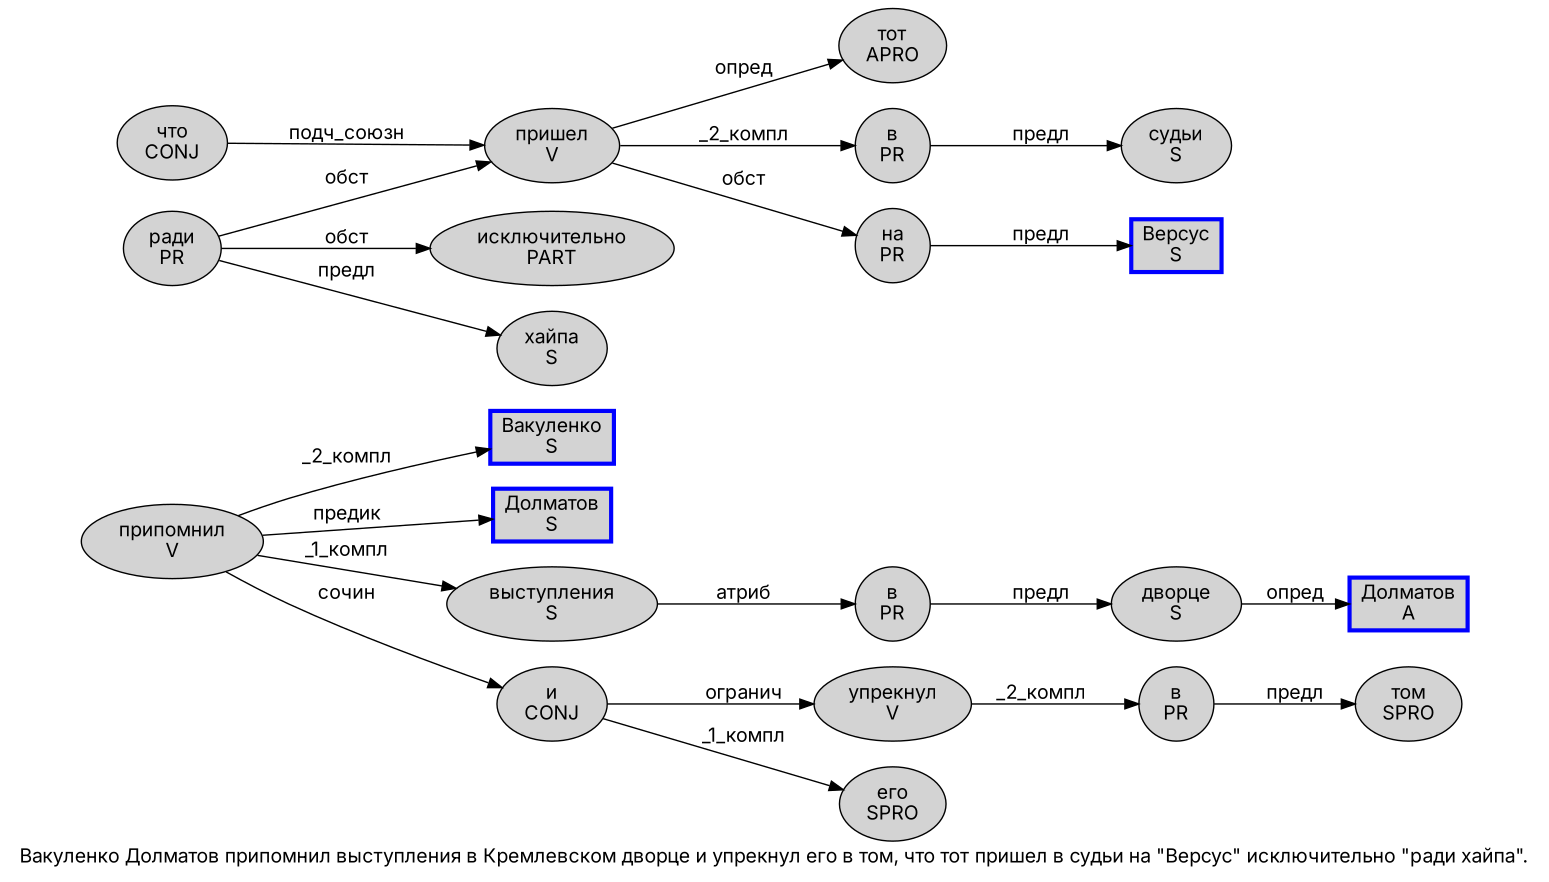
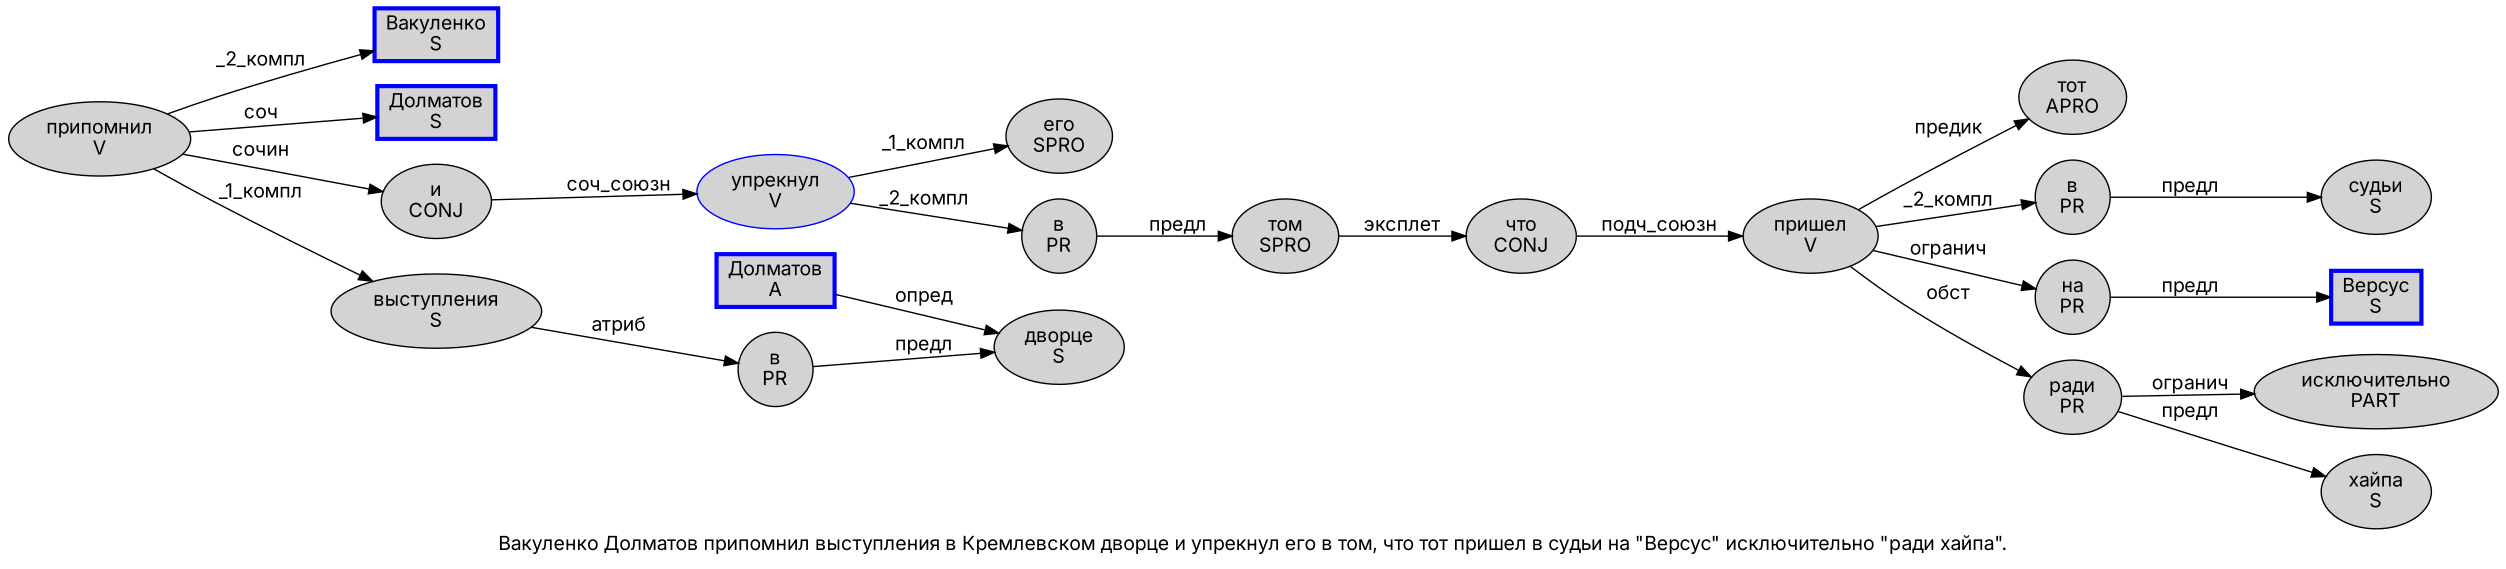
edge "пришел V" -> "тот APRO": label "опред" -> "предик"
edge "пришел V" -> "на PR": label "обст" -> "огранич"
edge "ради PR" -> "пришел V": reversed
edge "том SPRO" -> "что CONJ": added, label "эксплет"
edge "ради PR" -> "исключительно PART": label "обст" -> "огранич"
edge "припомнил V" -> "Долматов S": label "предик" -> "соч"
edge "дворце S" -> "Долматов A": reversed
edge "и CONJ" -> "упрекнул V": label "огранич" -> "соч_союзн"
node "упрекнул V": color black -> blue
edge "и CONJ" -> "его SPRO": now "упрекнул V" -> "его SPRO"
